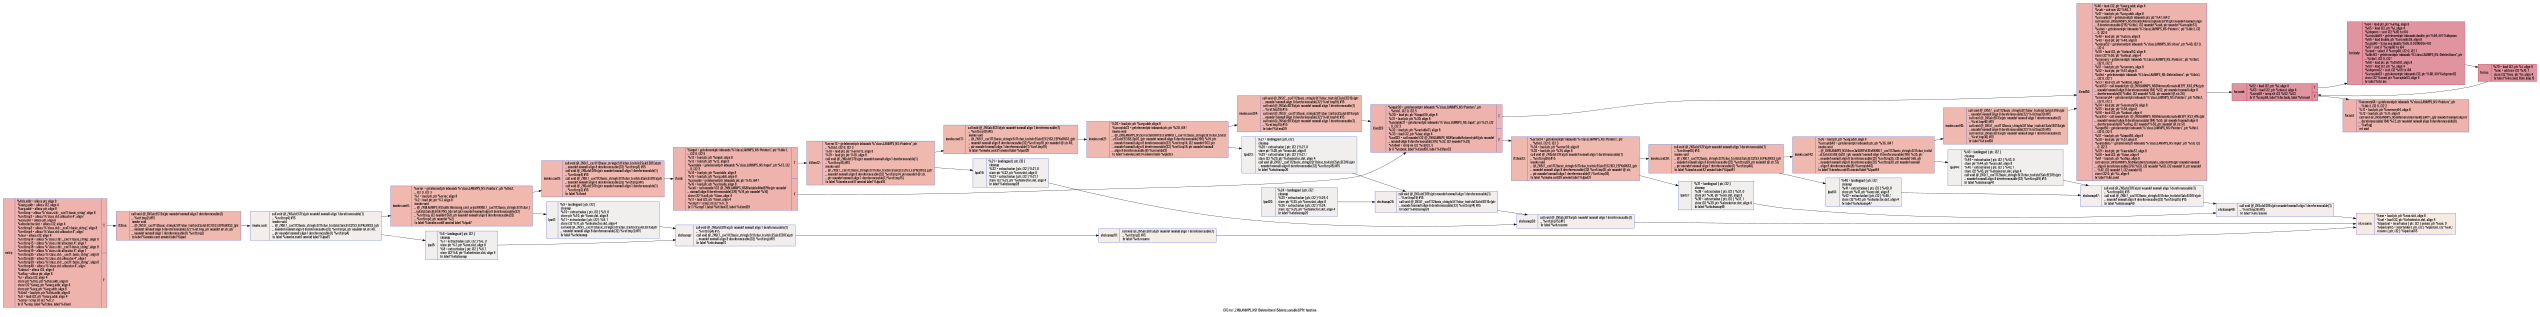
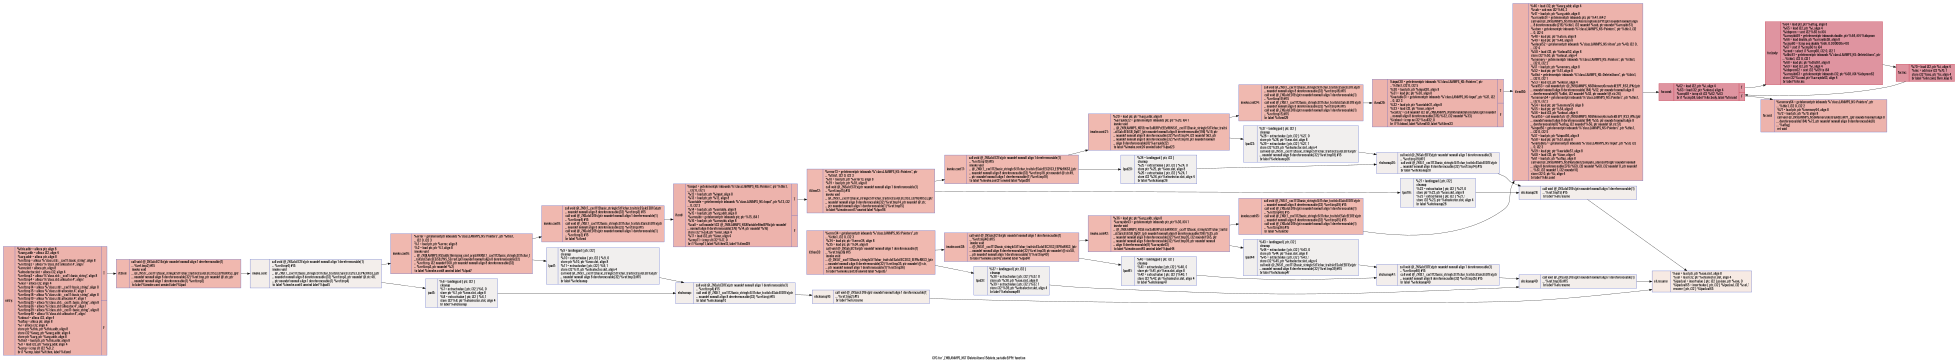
node "for.end:": text "%72 = load ptr, ptr %71, align 8" -> "%72 = load ptr, ptr %79, align 8"
edge "if.end29:" -> "if.then33:": removed
edge "invoke.cont17:" -> "lpad20:": added
edge "if.end:" -> "if.end29:": removed
